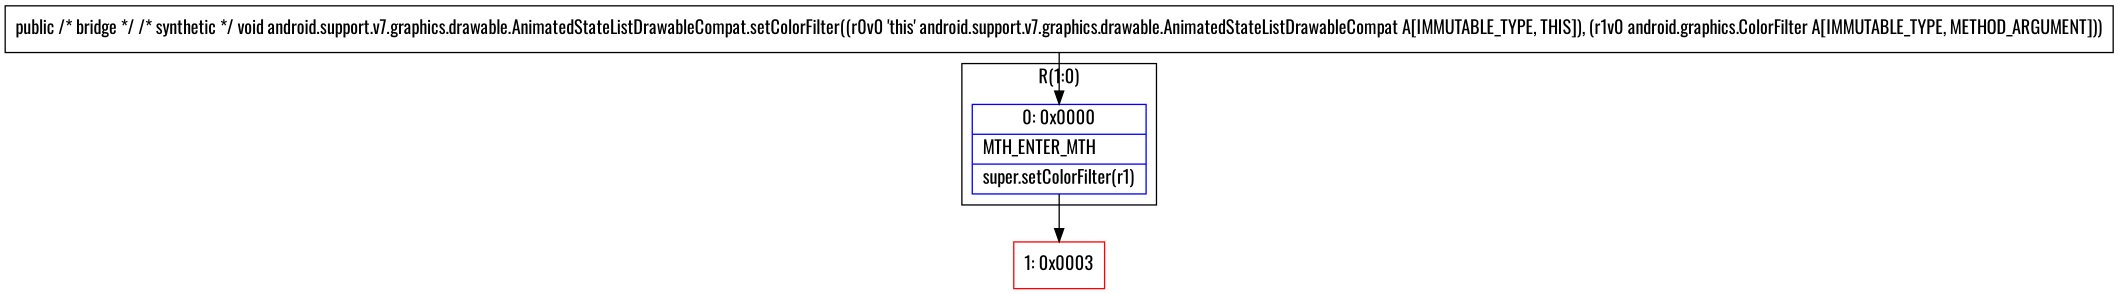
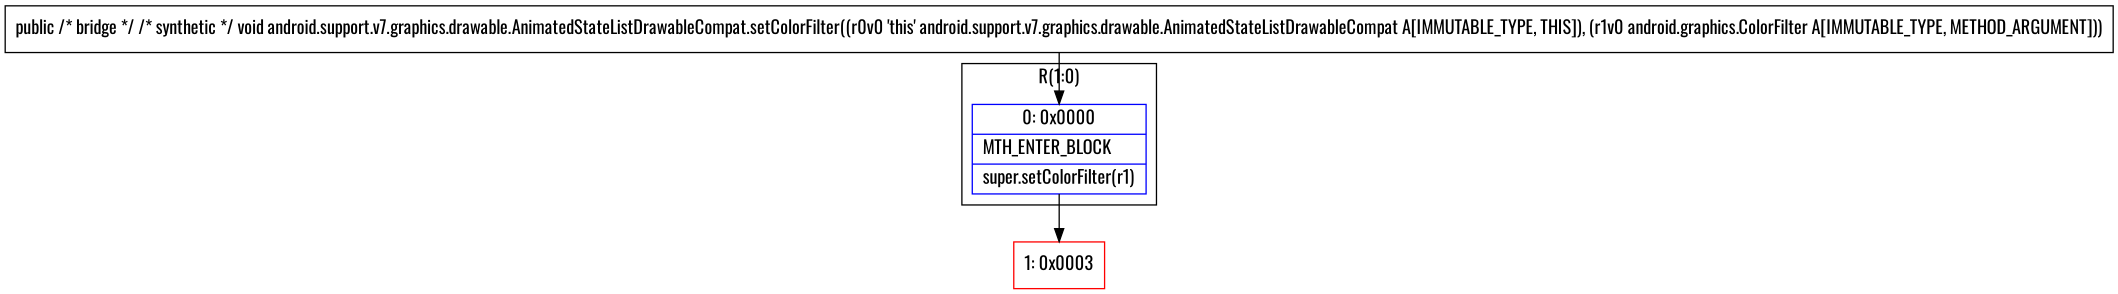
node "0: 0x0000": text "MTH_ENTER_MTH" -> "MTH_ENTER_BLOCK"
